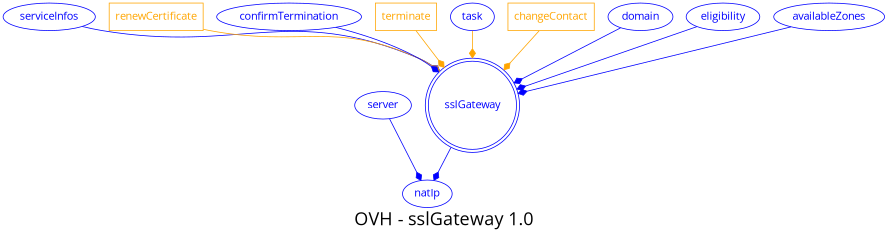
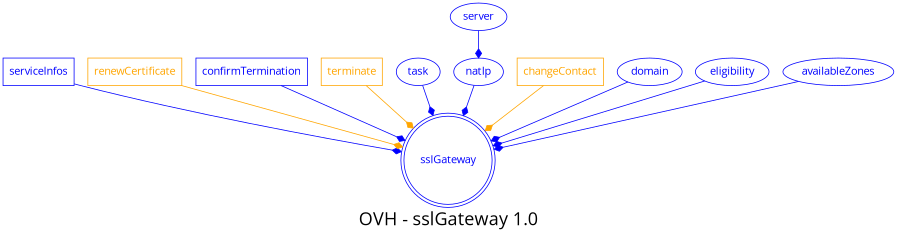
node "serviceInfos": shape ellipse -> box
node "confirmTermination": shape ellipse -> box
edge "task" -> "sslGateway": color orange -> blue
edge "sslGateway" -> "natIp": reversed
